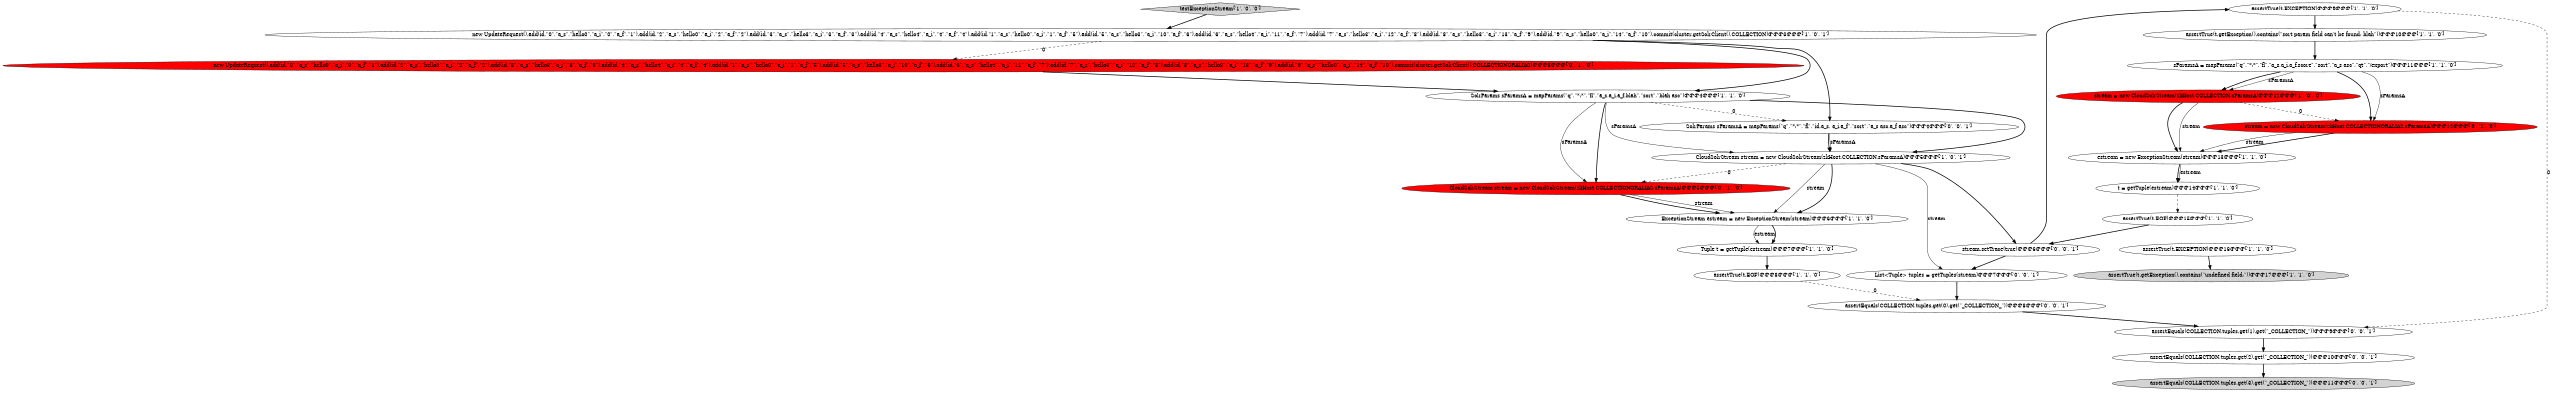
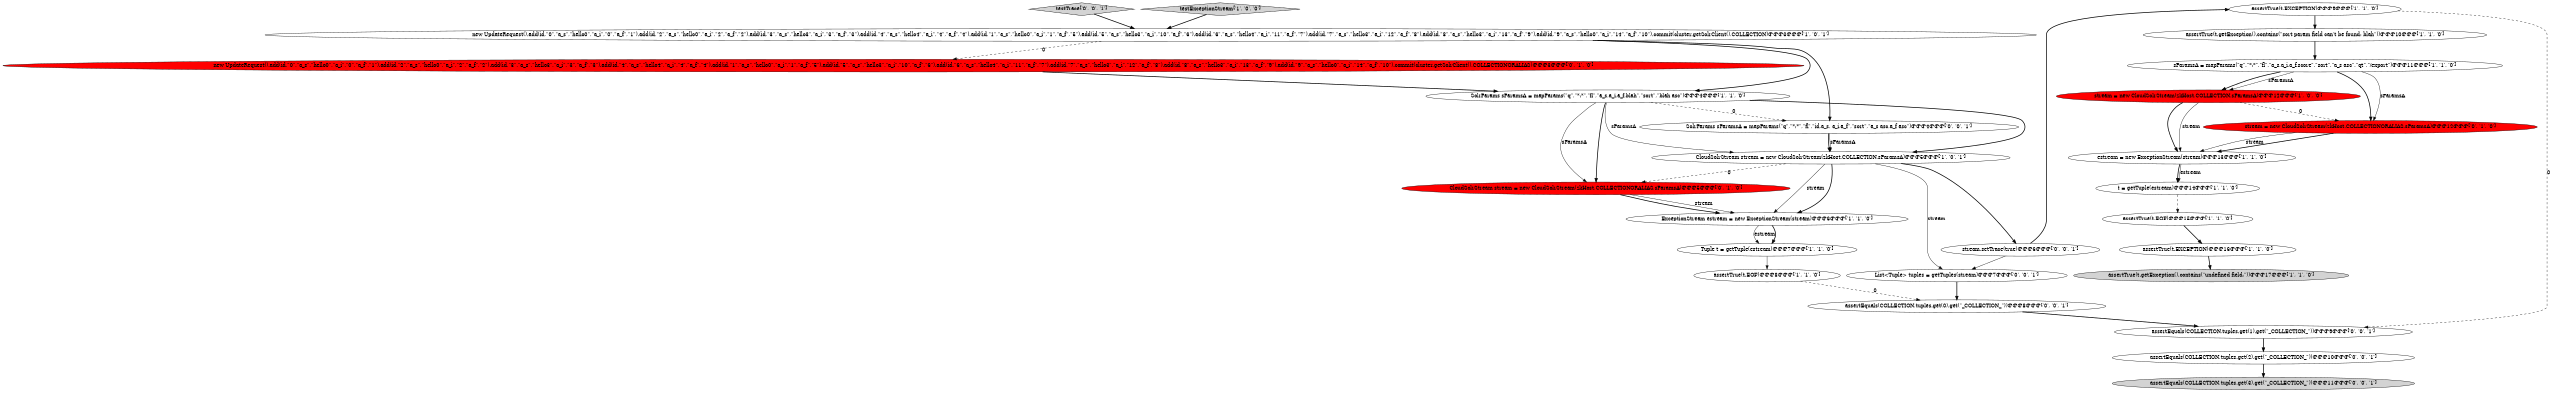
node "testTrace['0', '0', '1']": added
edge "assertTrue(t.EOF)@@@15@@@['1', '1', '0']" -> "stream.setTrace(true)@@@6@@@['0', '0', '1']": now "assertTrue(t.EOF)@@@15@@@['1', '1', '0']" -> "assertTrue(t.EXCEPTION)@@@16@@@['1', '1', '0']"
edge "Tuple t = getTuple(estream)@@@7@@@['1', '1', '0']" -> "assertTrue(t.EOF)@@@8@@@['1', '1', '0']": style bold -> solid
edge "stream.setTrace(true)@@@6@@@['0', '0', '1']" -> "List<Tuple> tuples = getTuples(stream)@@@7@@@['0', '0', '1']": style bold -> solid
